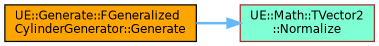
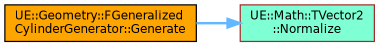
node "UE::Generate::FGeneralized CylinderGenerator::Generate": label "UE::Generate::FGeneralized CylinderGenerator::Generate" -> "UE::Geometry::FGeneralized CylinderGenerator::Generate"
